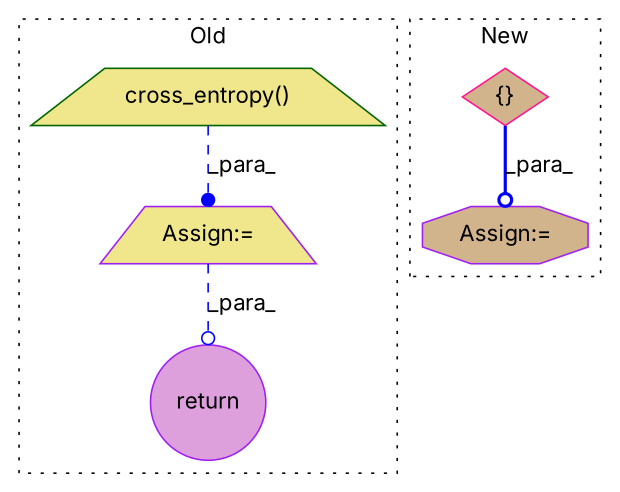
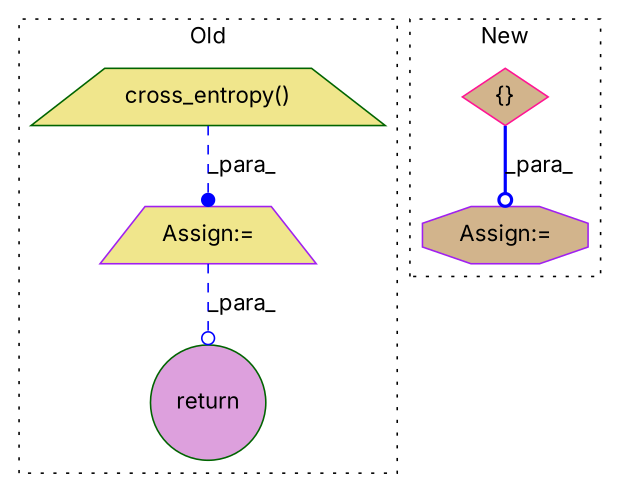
node "return": color purple -> darkgreen
